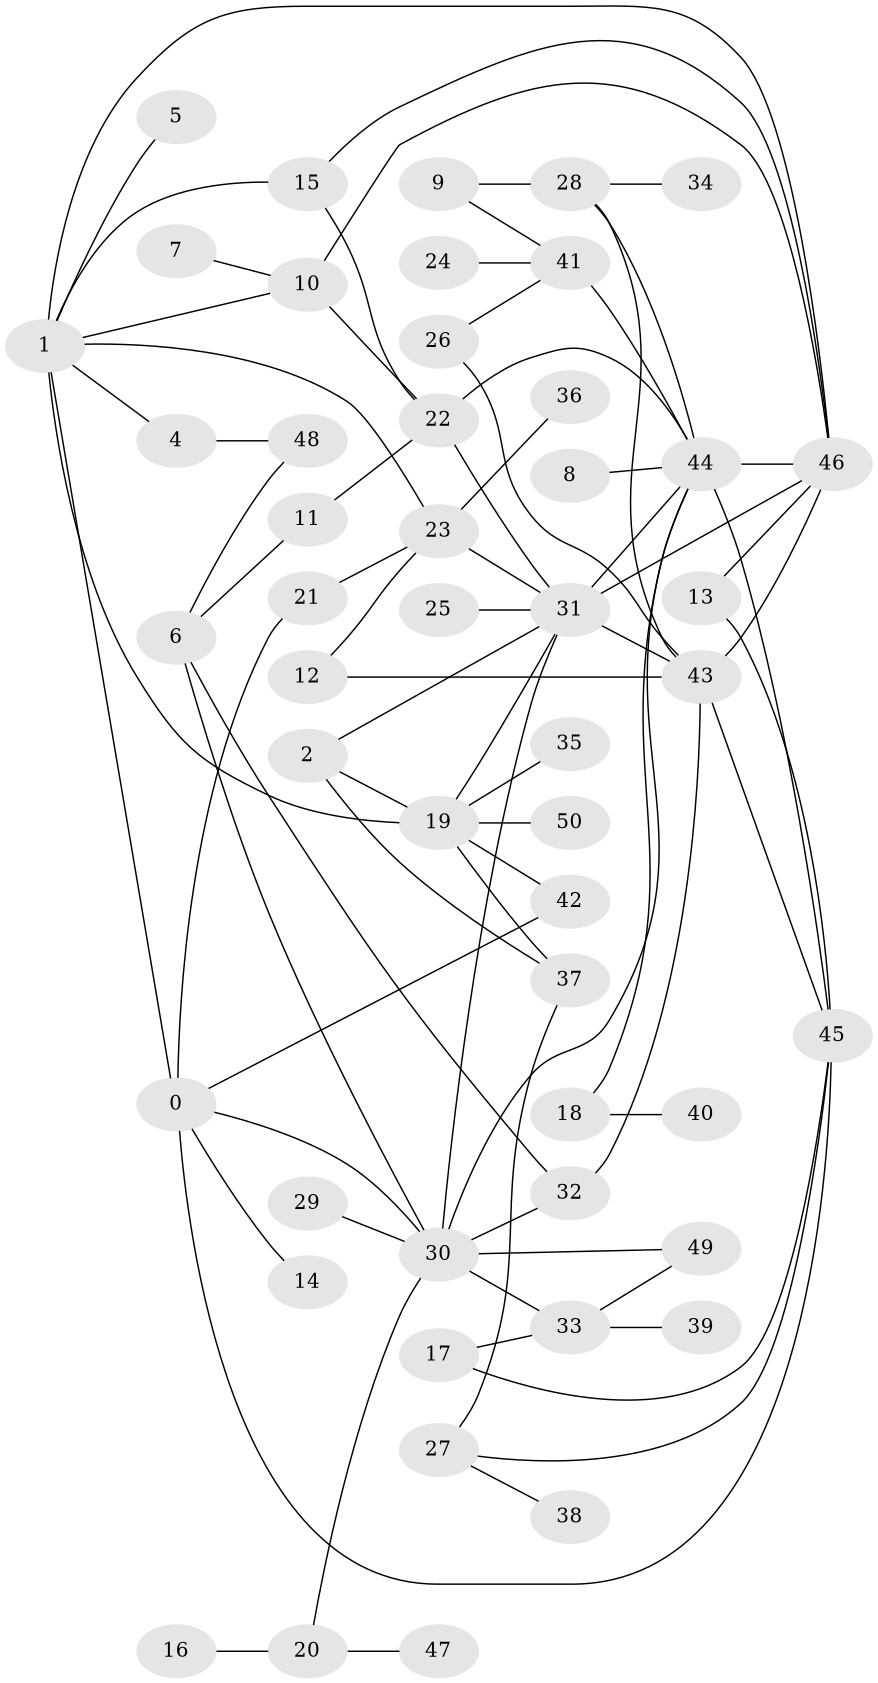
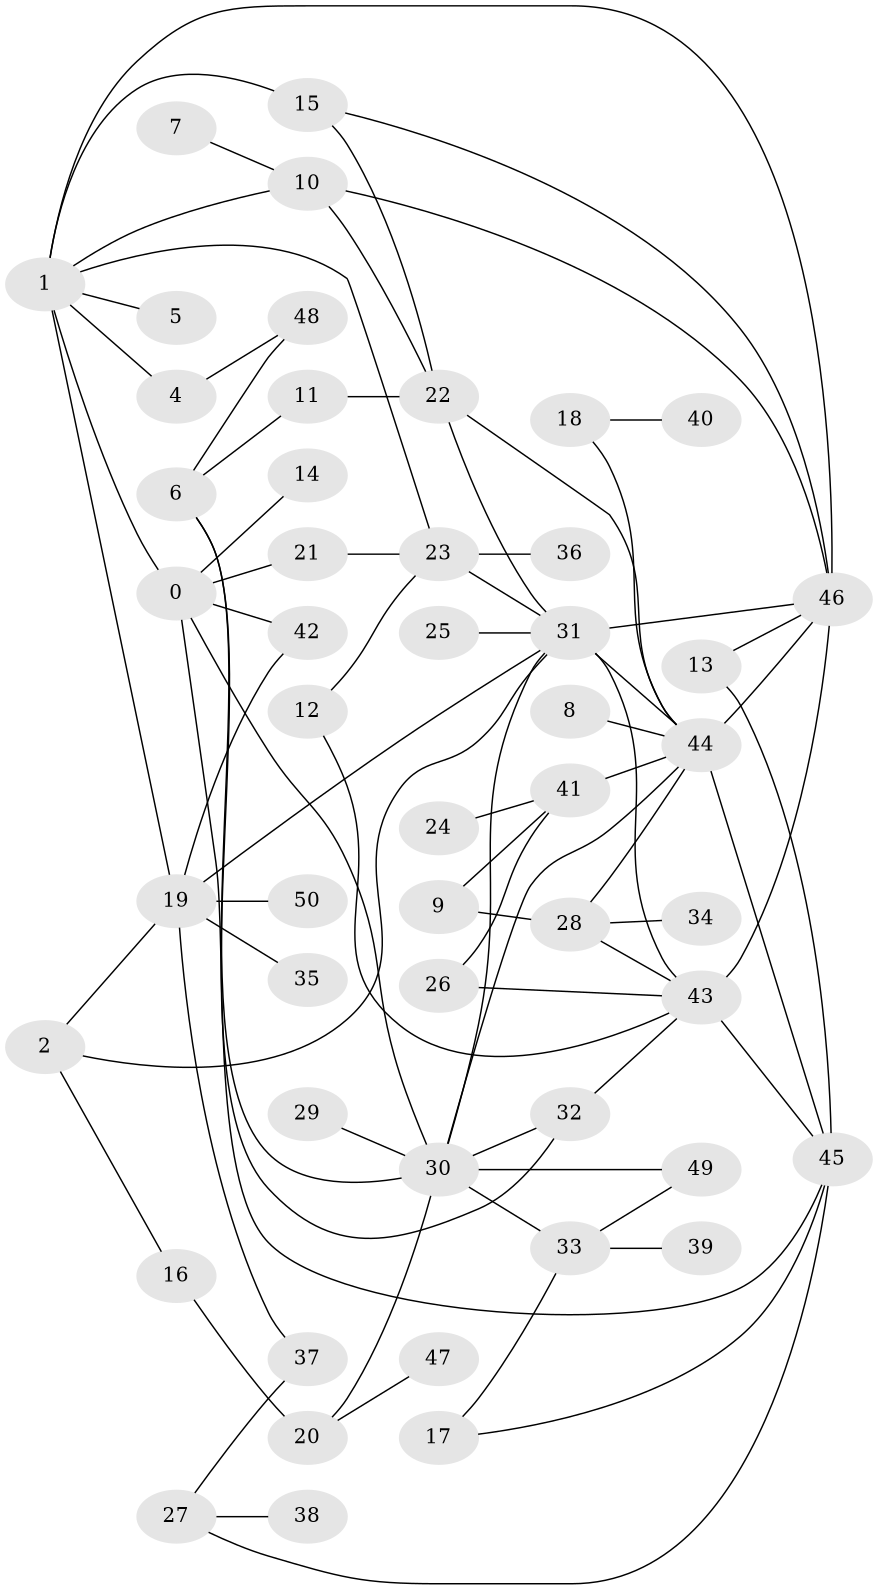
edge "2" -- "37": now "2" -- "16"
